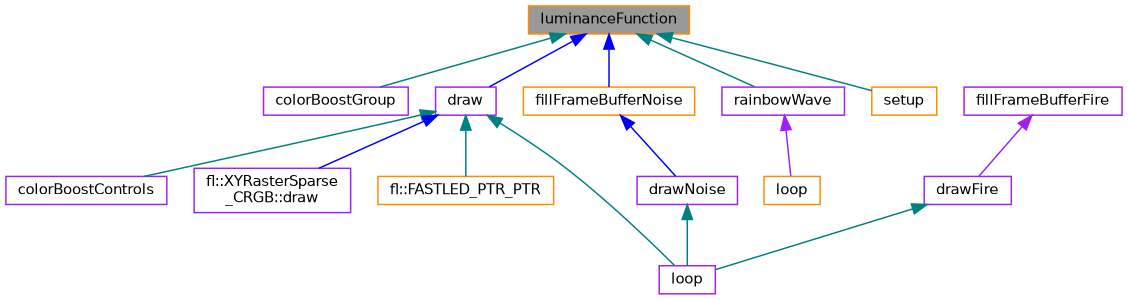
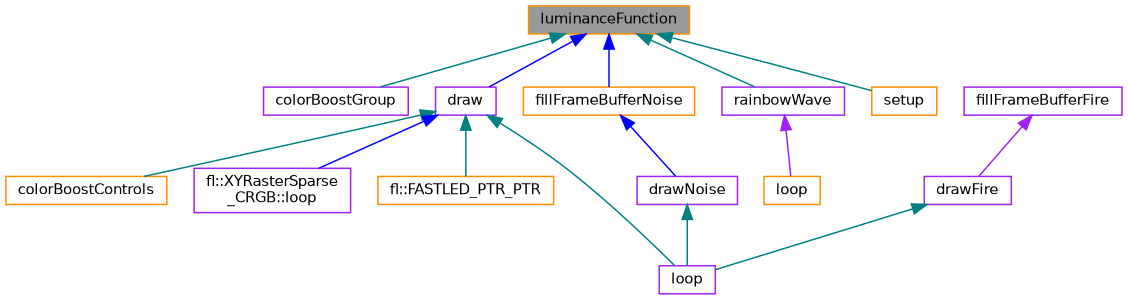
node "colorBoostControls": color purple -> darkorange
node "fl::XYRasterSparse _CRGB::draw": label "fl::XYRasterSparse _CRGB::draw" -> "fl::XYRasterSparse _CRGB::loop"
